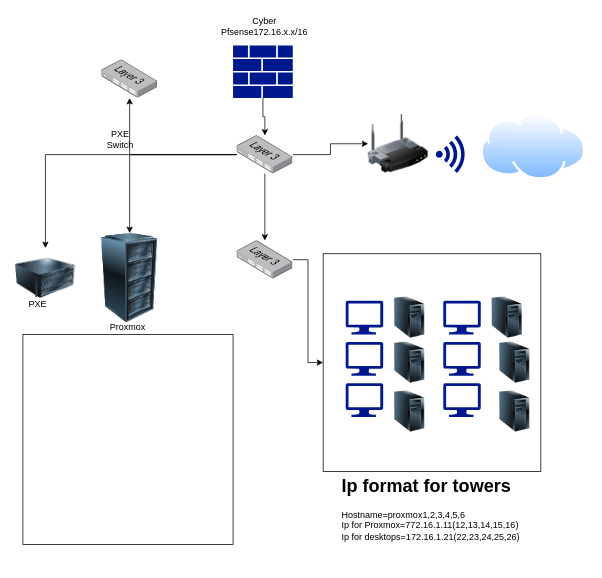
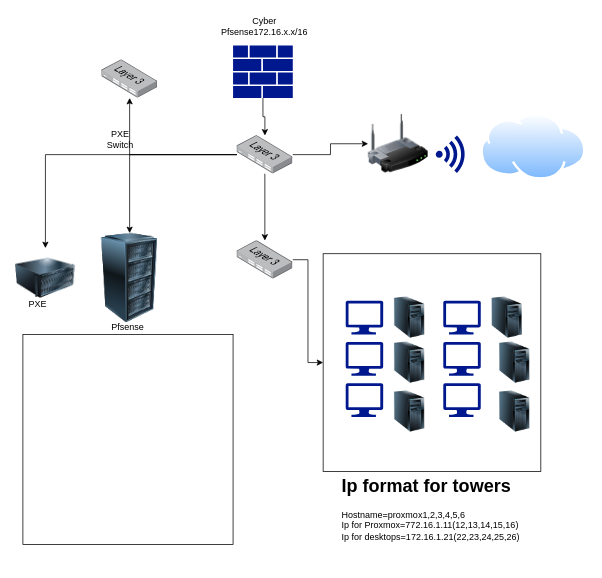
node "Proxmox": label "Proxmox" -> "Pfsense"
